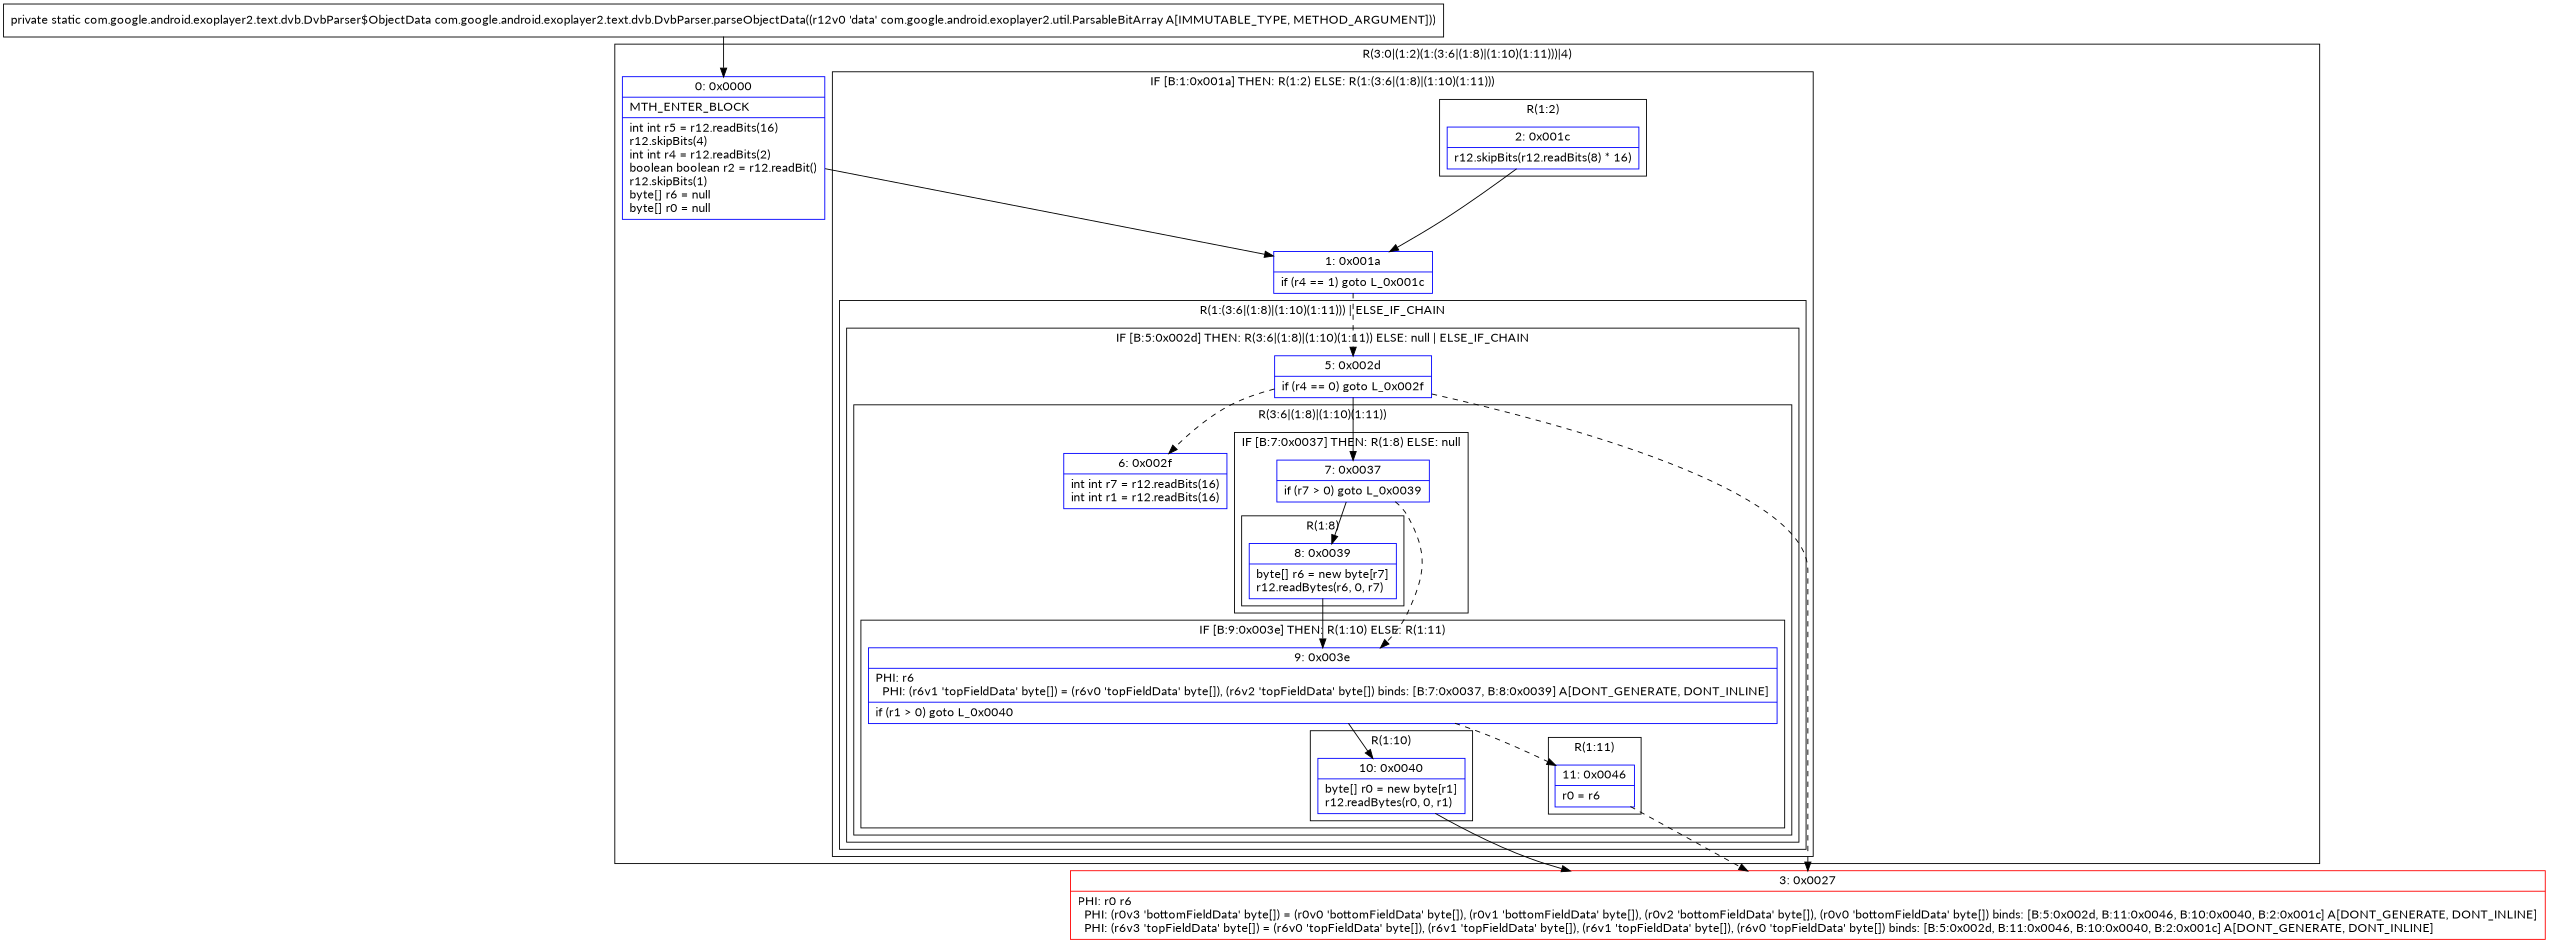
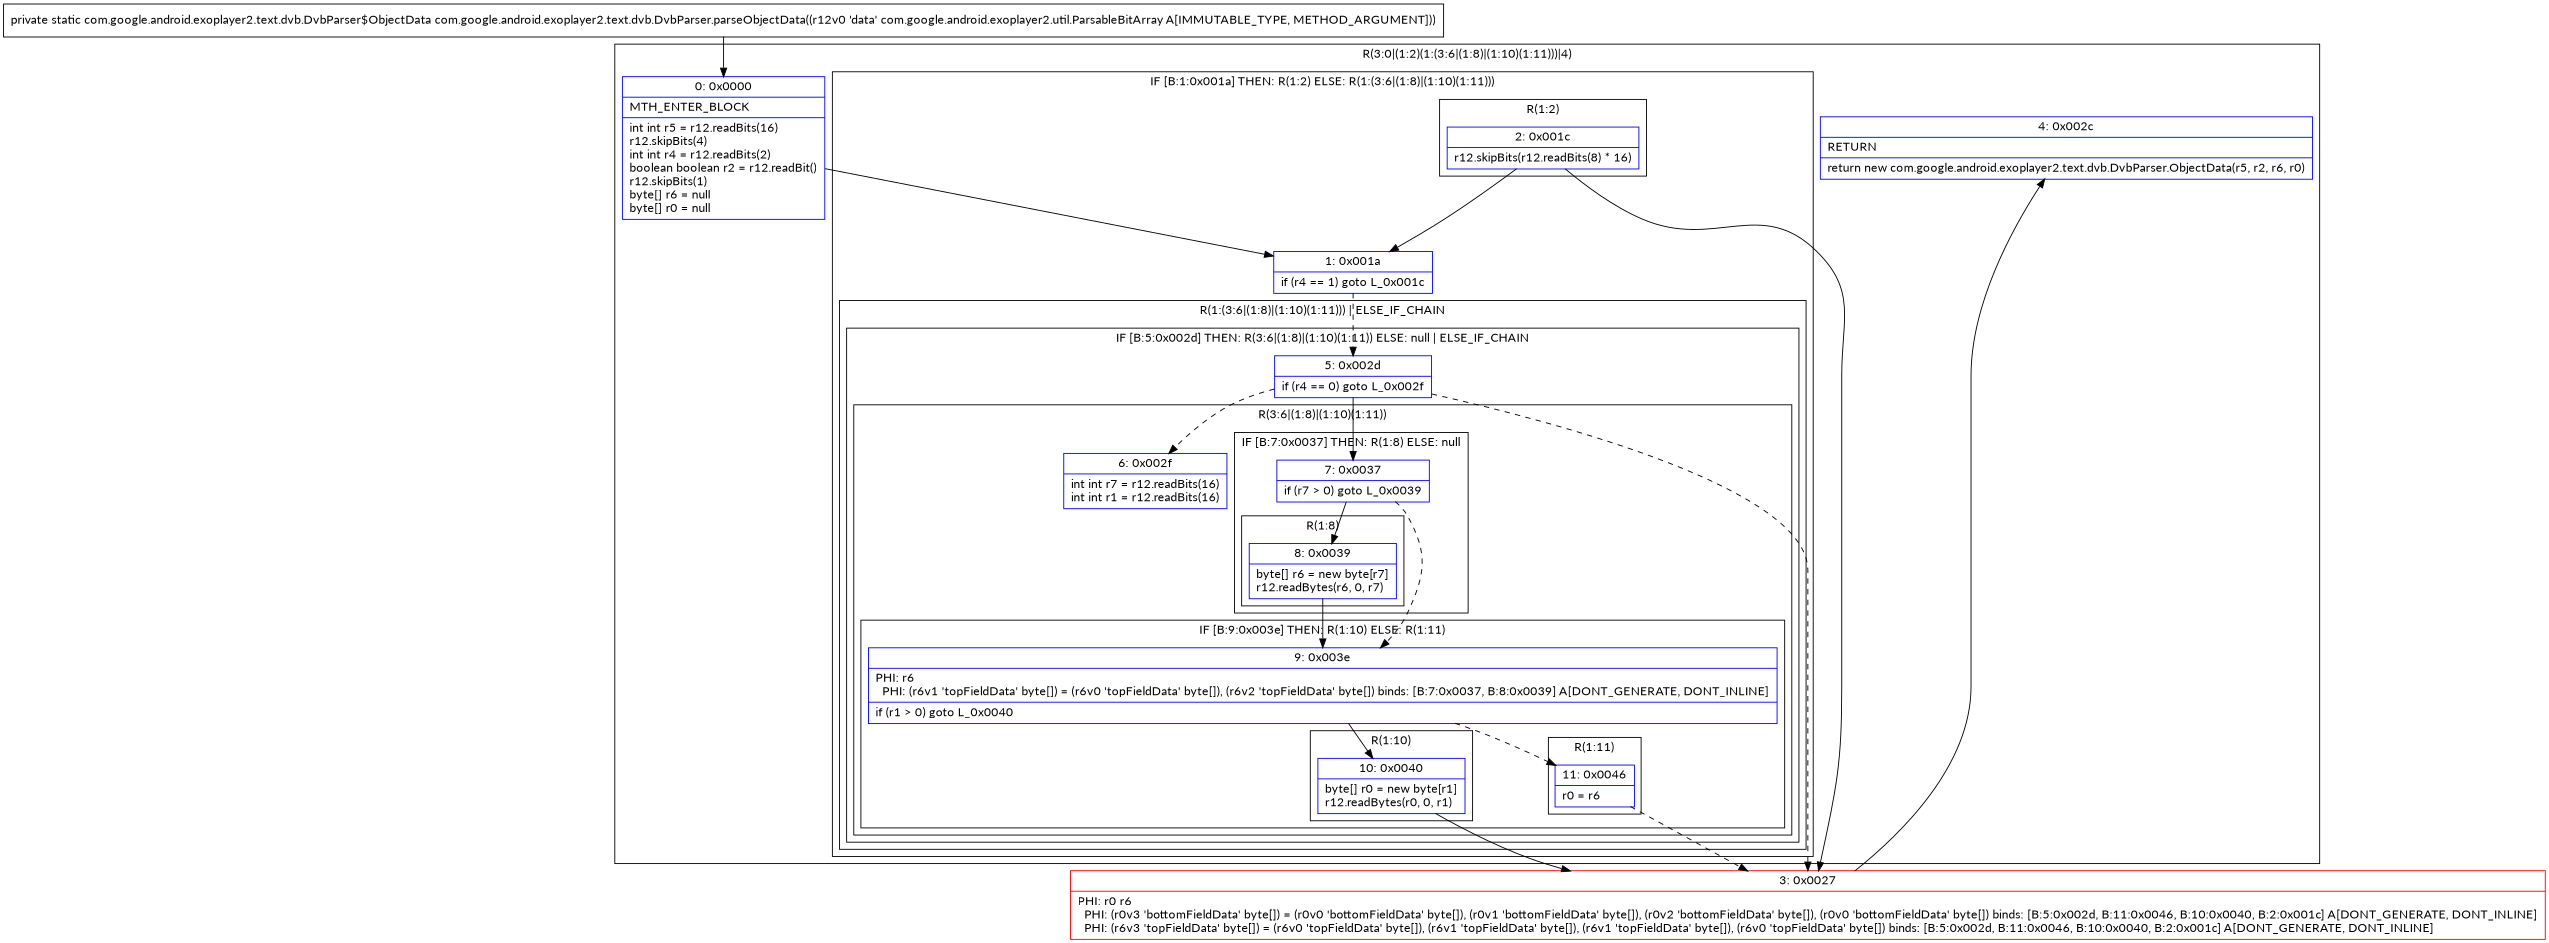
node "4: 0x002c": added
edge "2: 0x001c" -> "3: 0x0027": added
